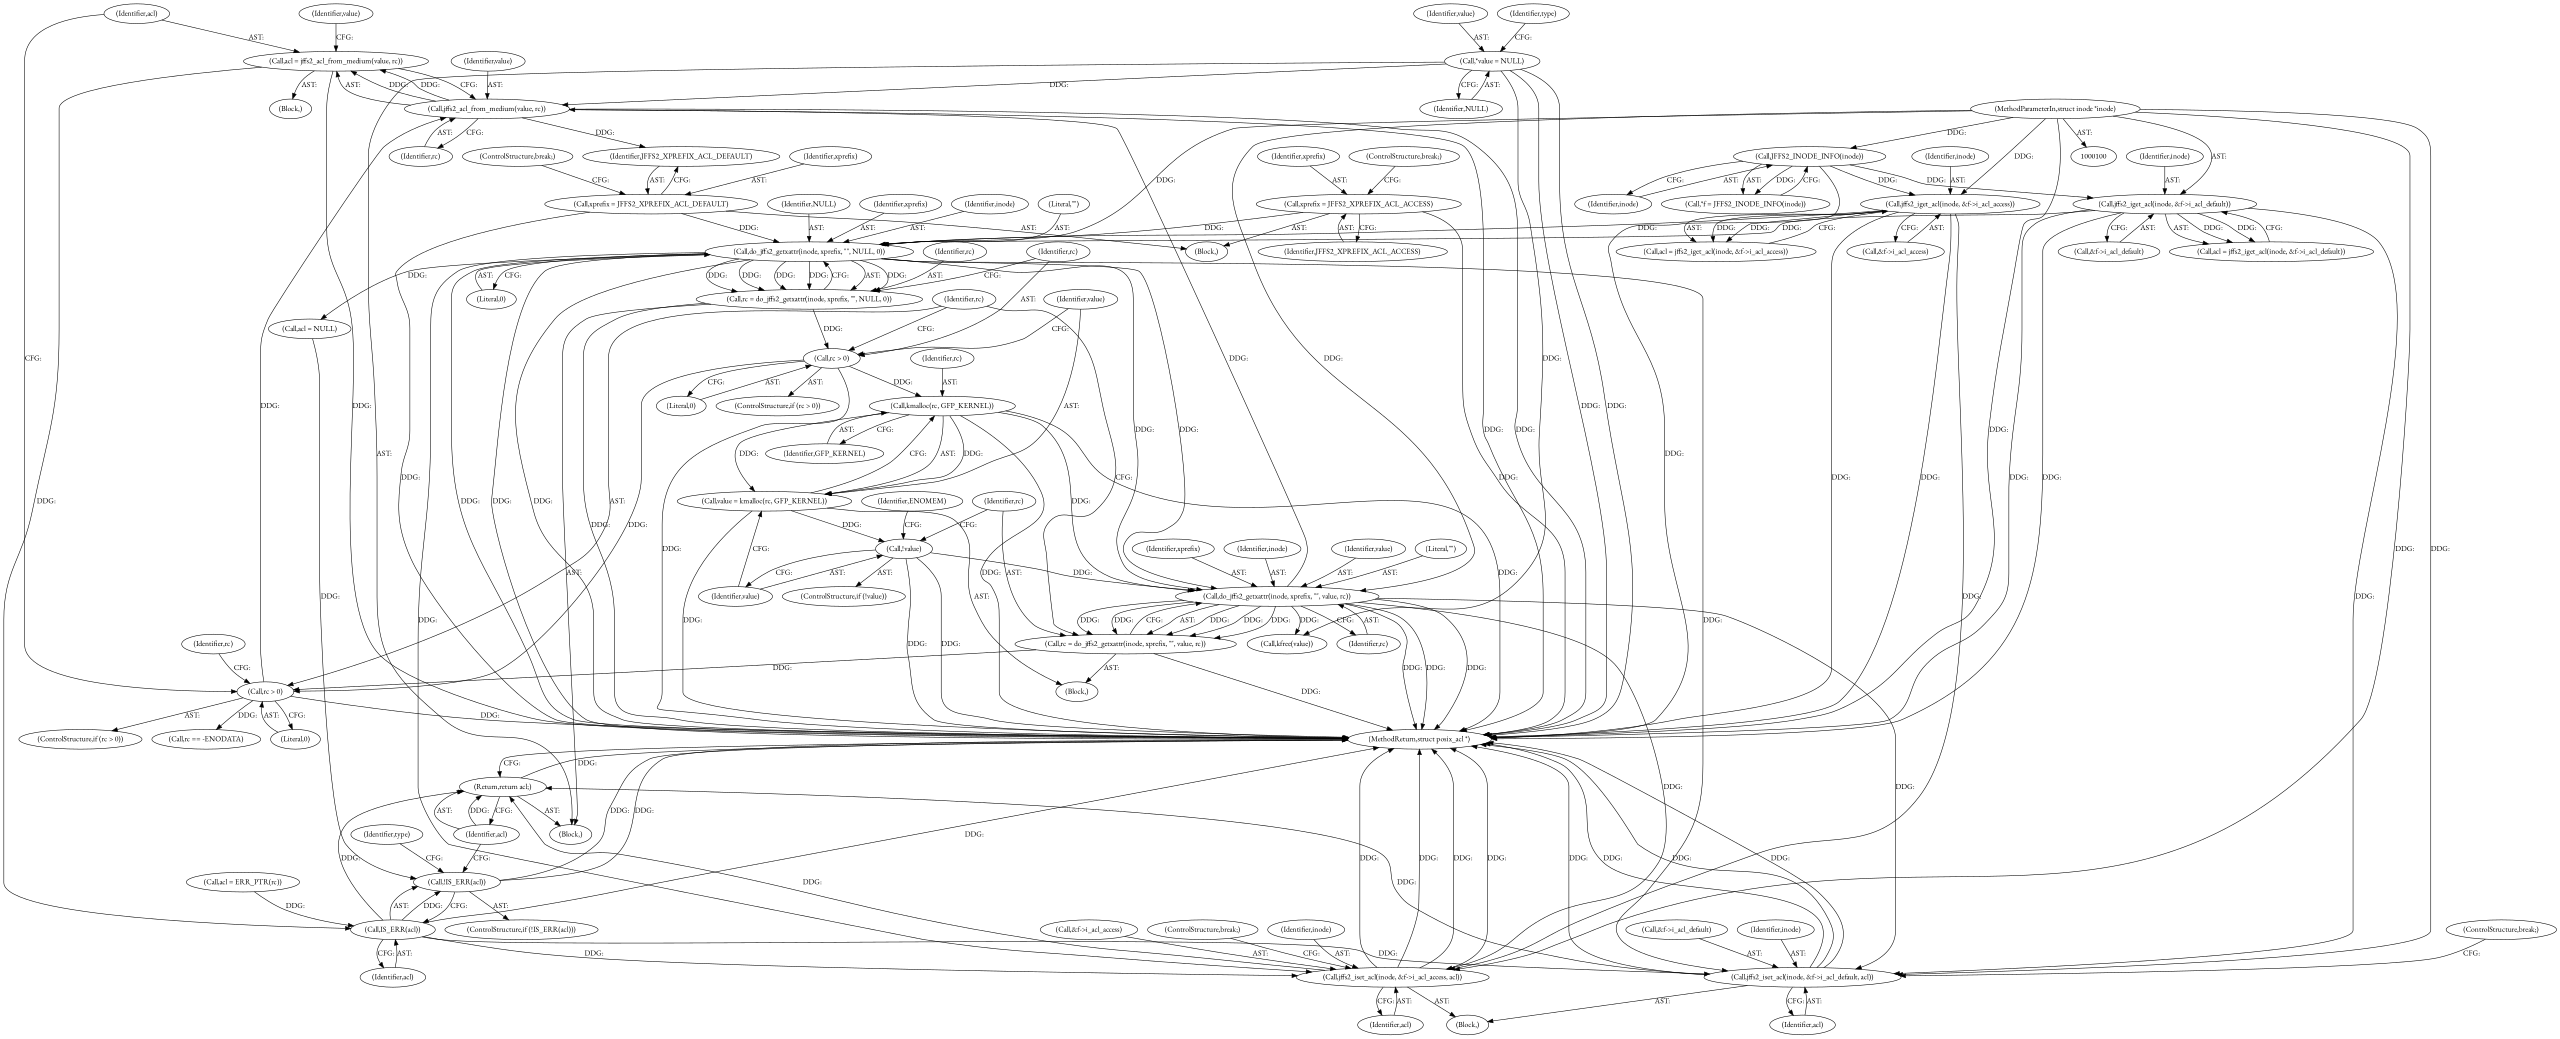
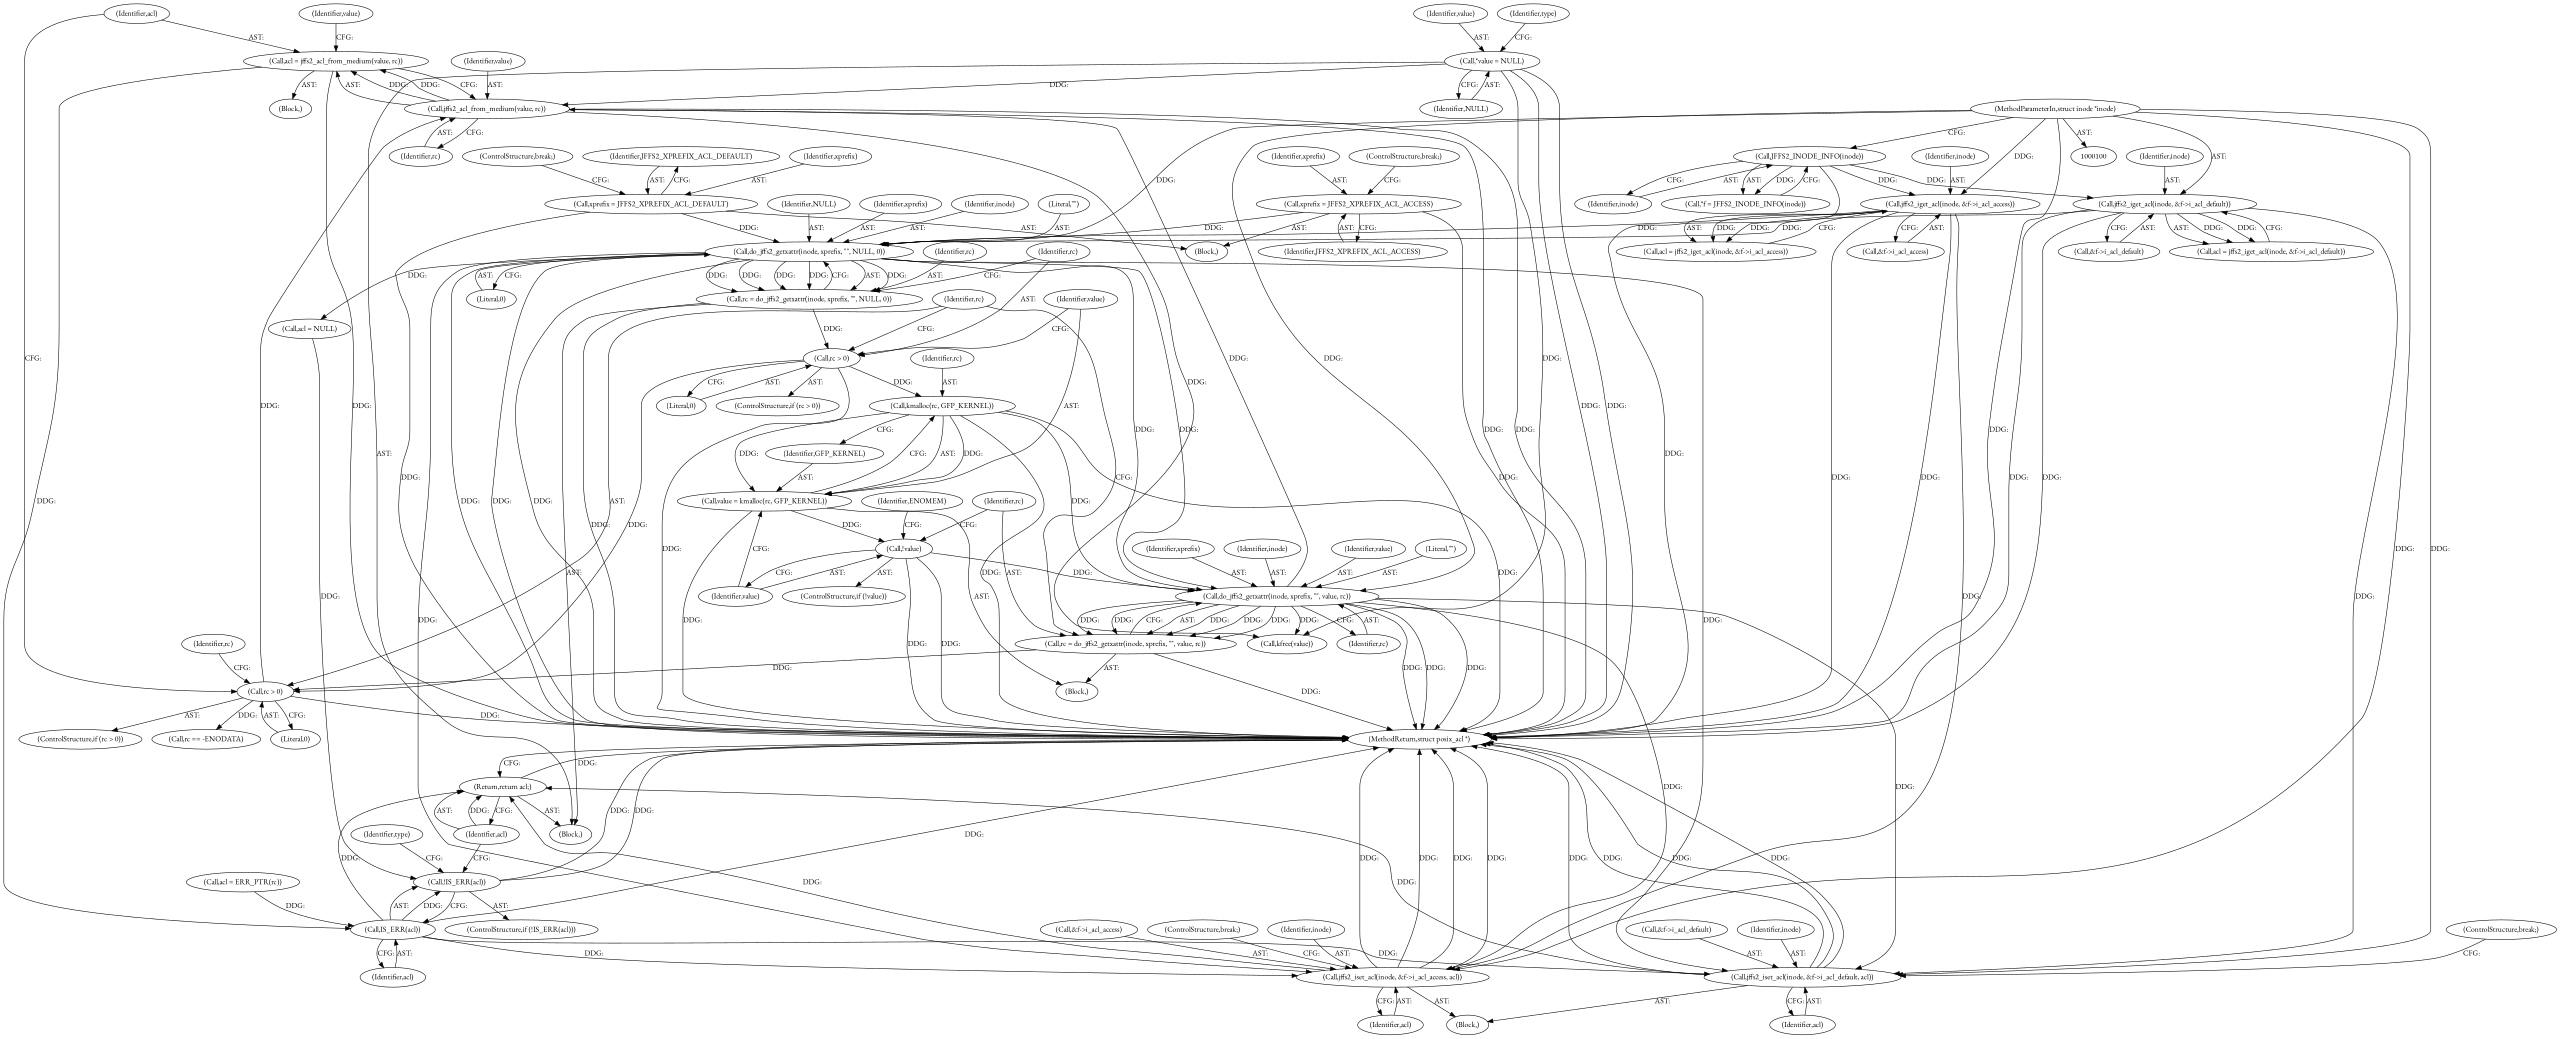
edge "(Call,jffs2_acl_from_medium(value, rc))" -> "(Identifier,JFFS2_XPREFIX_ACL_DEFAULT)": now "(Call,jffs2_acl_from_medium(value, rc))" -> "(Call,kfree(value))"
edge "(MethodParameterIn,struct inode *inode)" -> "(Call,JFFS2_INODE_INFO(inode))": label "DDG: " -> "CFG: "
edge "(Identifier,GFP_KERNEL)" -> "(Call,kmalloc(rc, GFP_KERNEL))": now "(Identifier,GFP_KERNEL)" -> "(Call,value = kmalloc(rc, GFP_KERNEL))"
